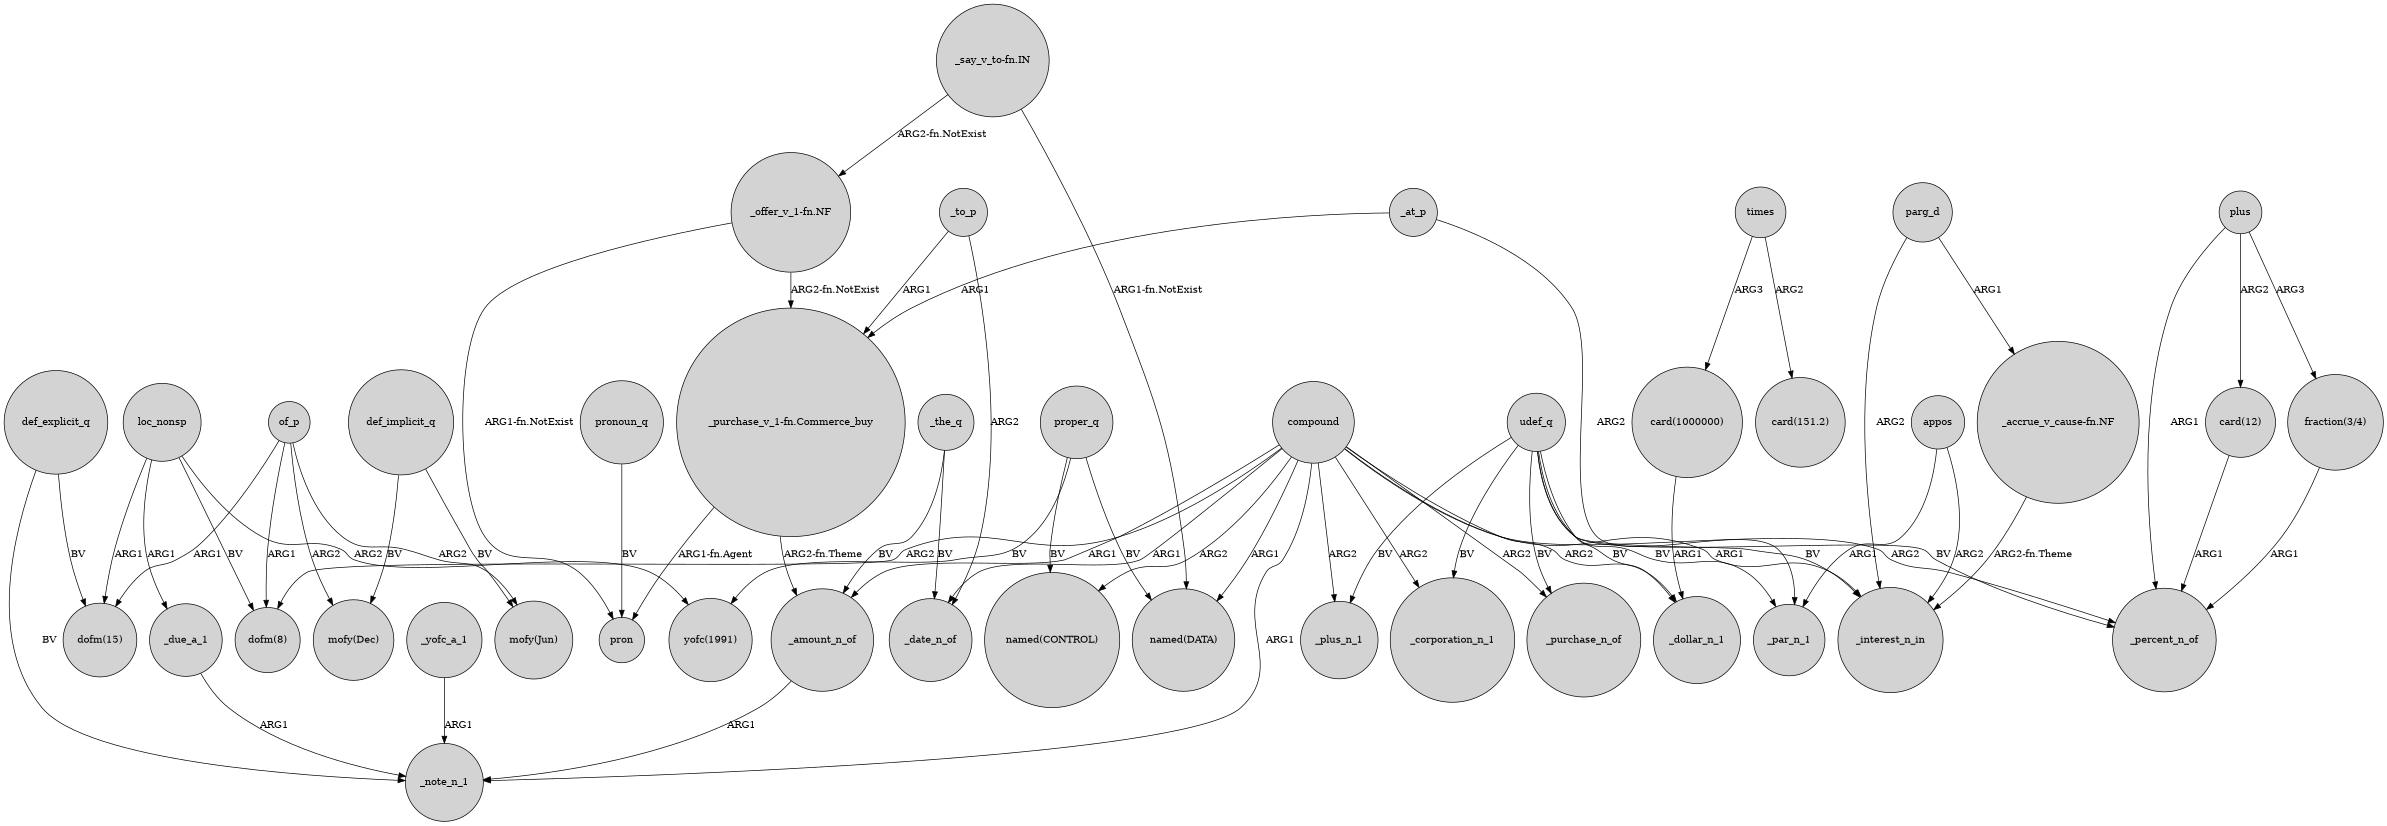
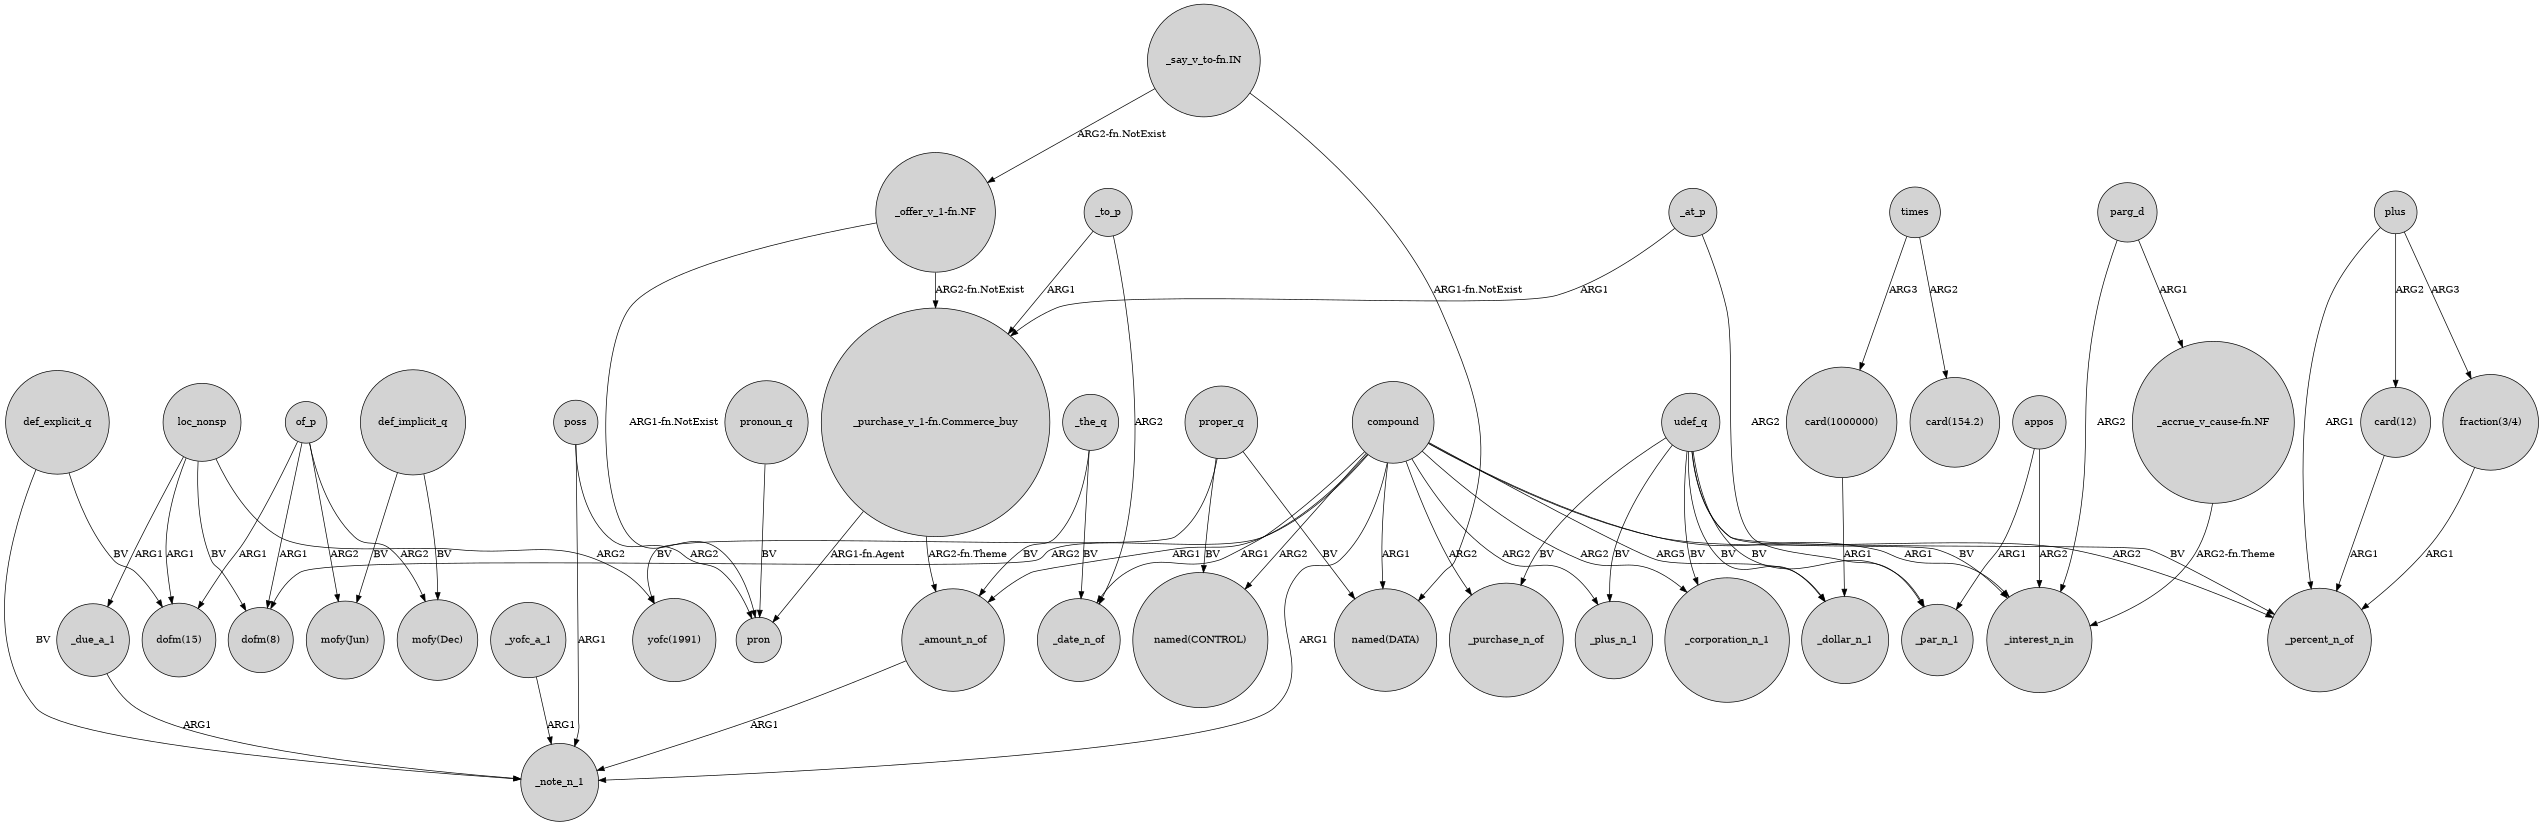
node "poss": added
node "card(151.2)": label "card(151.2)" -> "card(154.2)"
edge "compound" -> "_dollar_n_1": label "ARG2" -> "ARG5"
